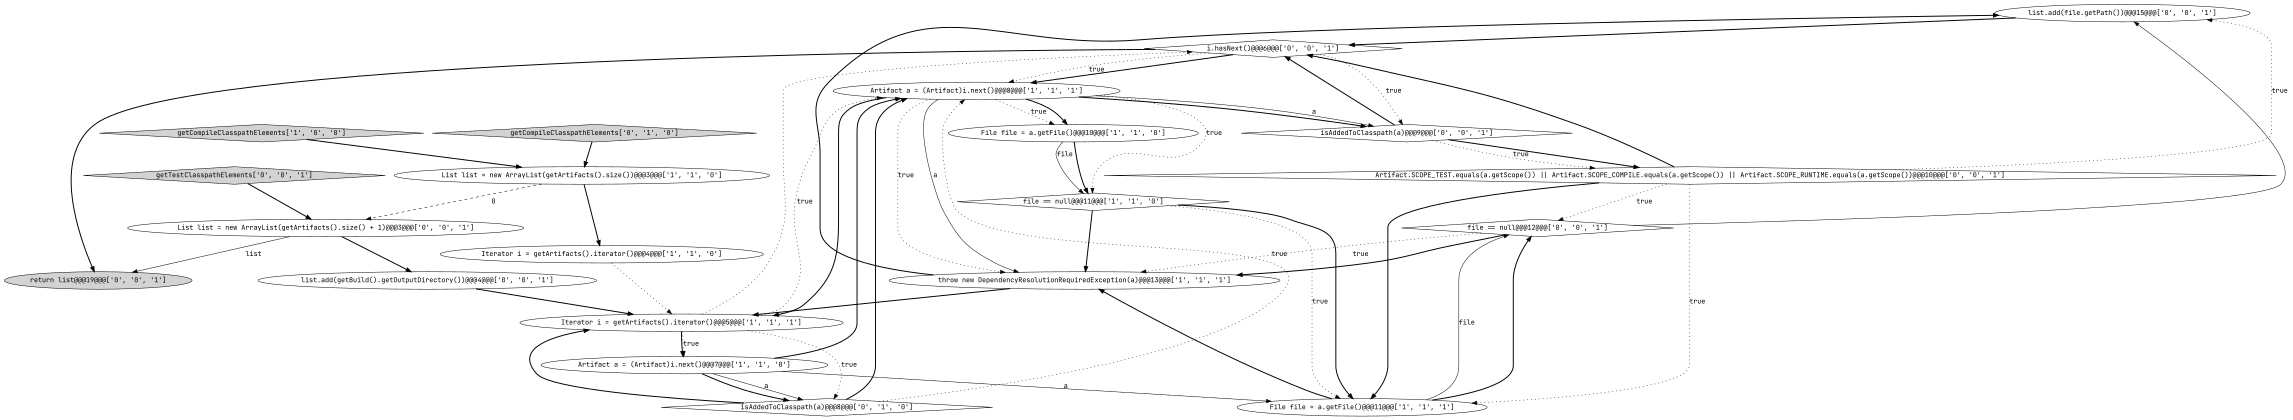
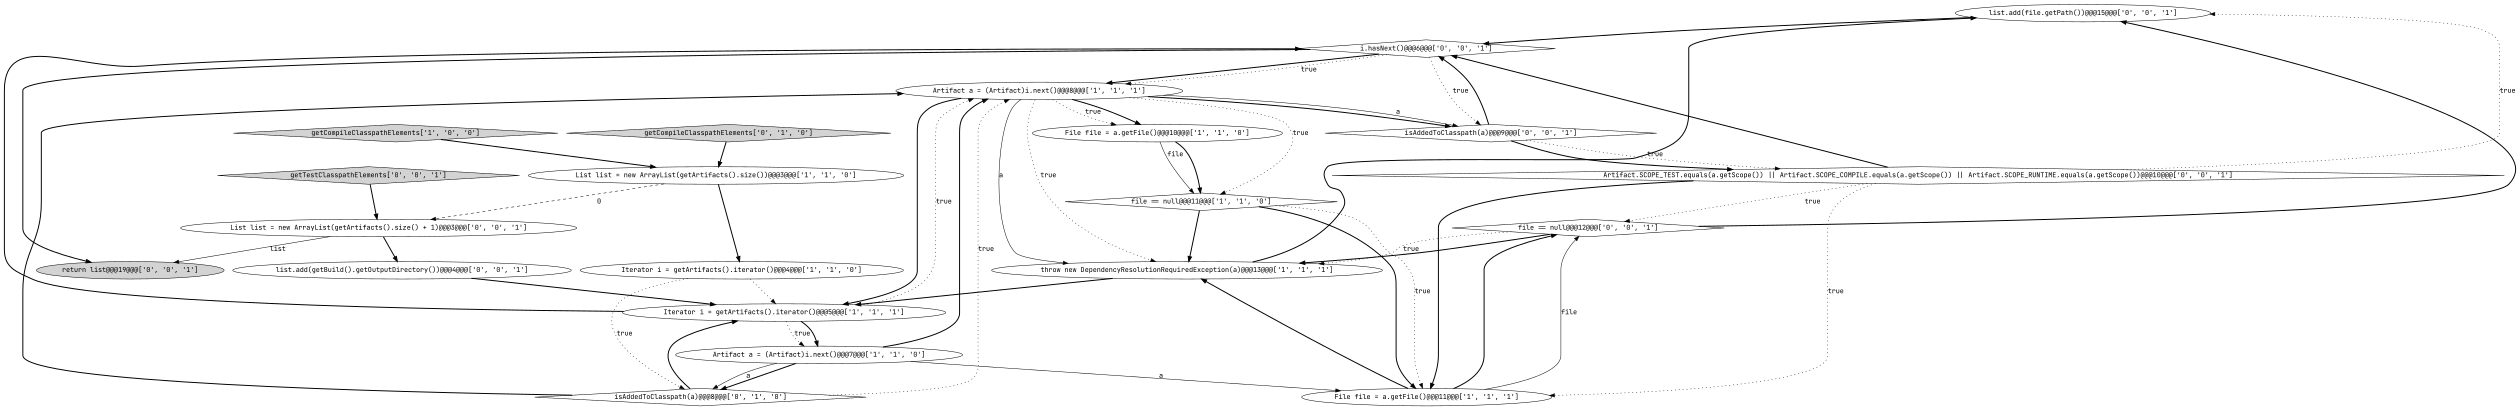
edge "Iterator i = getArtifacts().iterator()@@@5@@@['1', '1', '1']" -> "i.hasNext()@@@6@@@['0', '0', '1']": style dotted -> bold
edge "file == null@@@12@@@['0', '0', '1']" -> "list.add(file.getPath())@@@15@@@['0', '0', '1']": style solid -> bold
edge "Iterator i = getArtifacts().iterator()@@@5@@@['1', '1', '1']" -> "isAddedToClasspath(a)@@@8@@@['0', '1', '0']": now "Iterator i = getArtifacts().iterator()@@@4@@@['1', '1', '0']" -> "isAddedToClasspath(a)@@@8@@@['0', '1', '0']"
